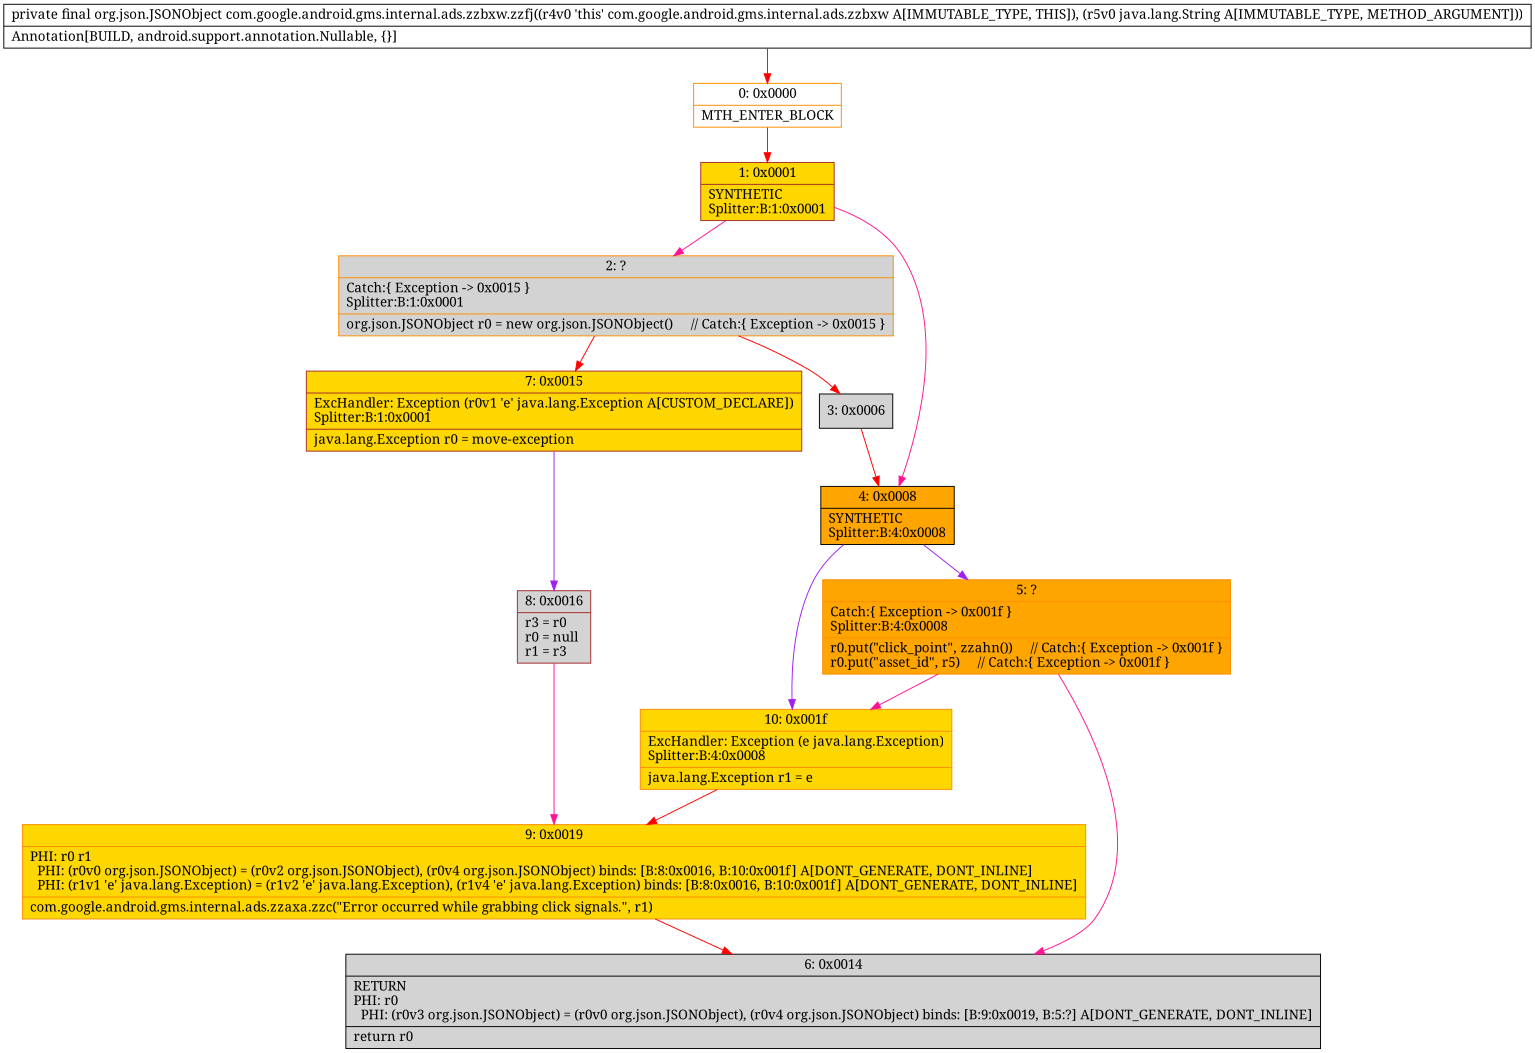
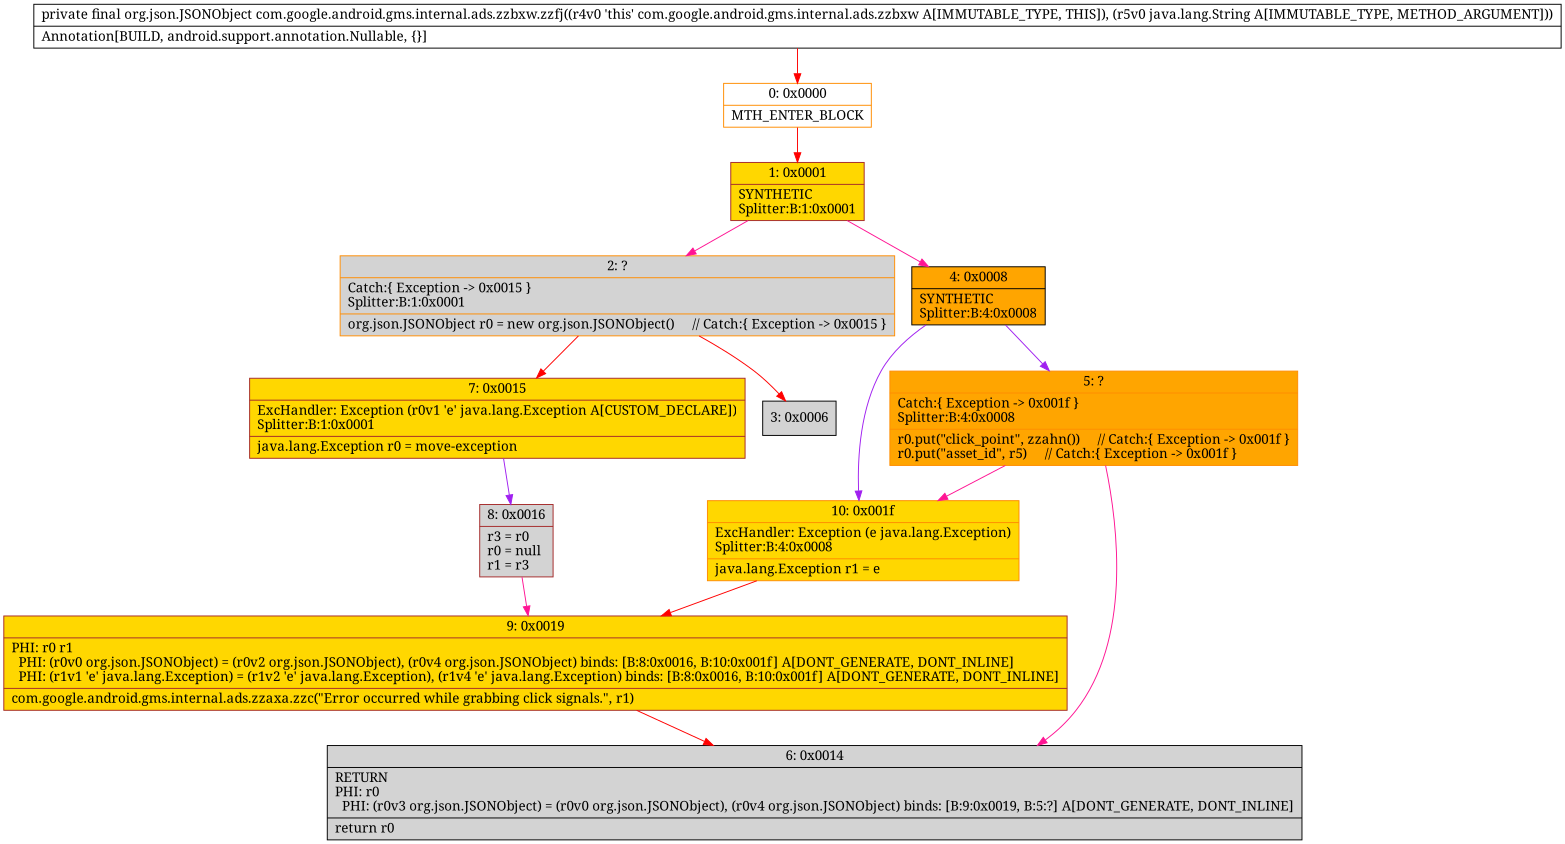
edge "3: 0x0006" -> "4: 0x0008": removed
node "9: 0x0019": color darkorange -> brown
